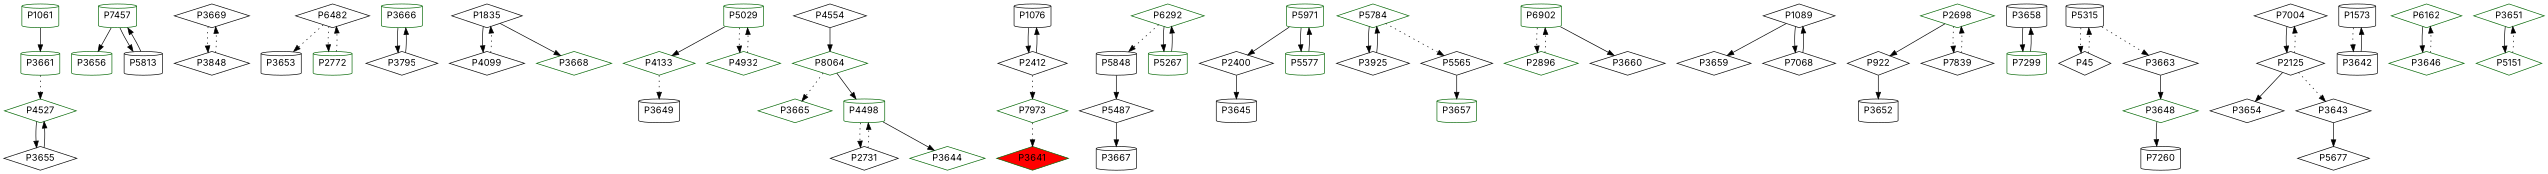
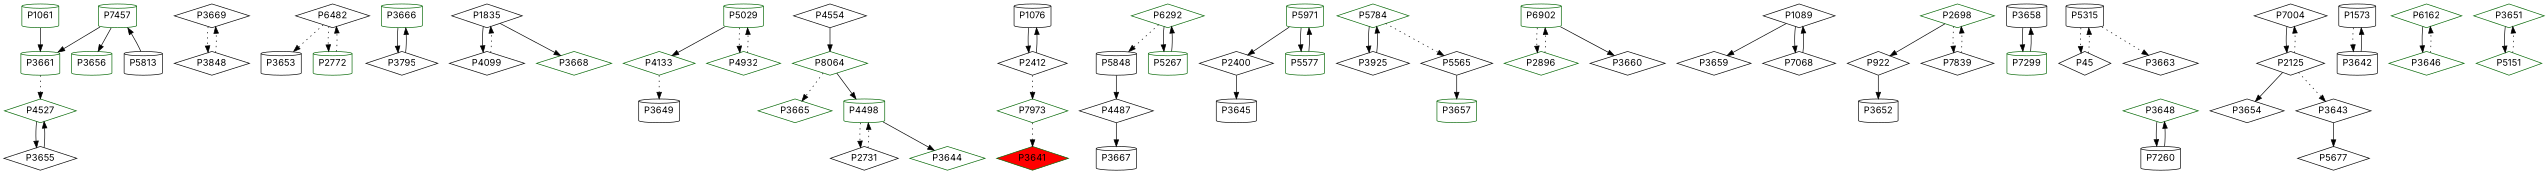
edge "P7457" -> "P5813": now "P7457" -> "P3661"
edge "P3663" -> "P3648": now "P7260" -> "P3648"
node "P5487": label "P5487" -> "P4487"
